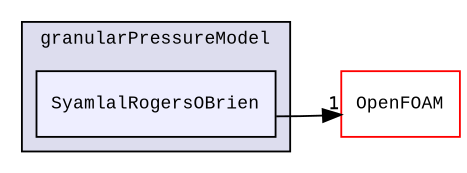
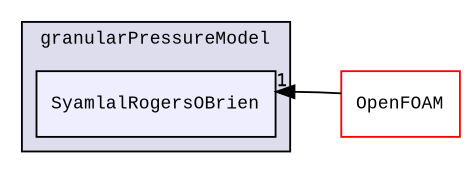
edge "SyamlalRogersOBrien" -> "OpenFOAM": reversed
